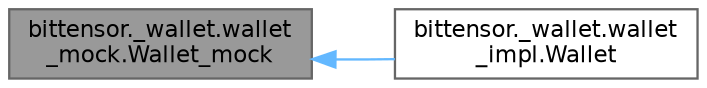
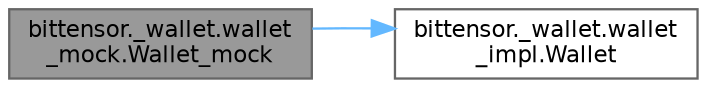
edge "bittensor._wallet.wallet _impl.Wallet" -> "bittensor._wallet.wallet _mock.Wallet_mock": reversed
